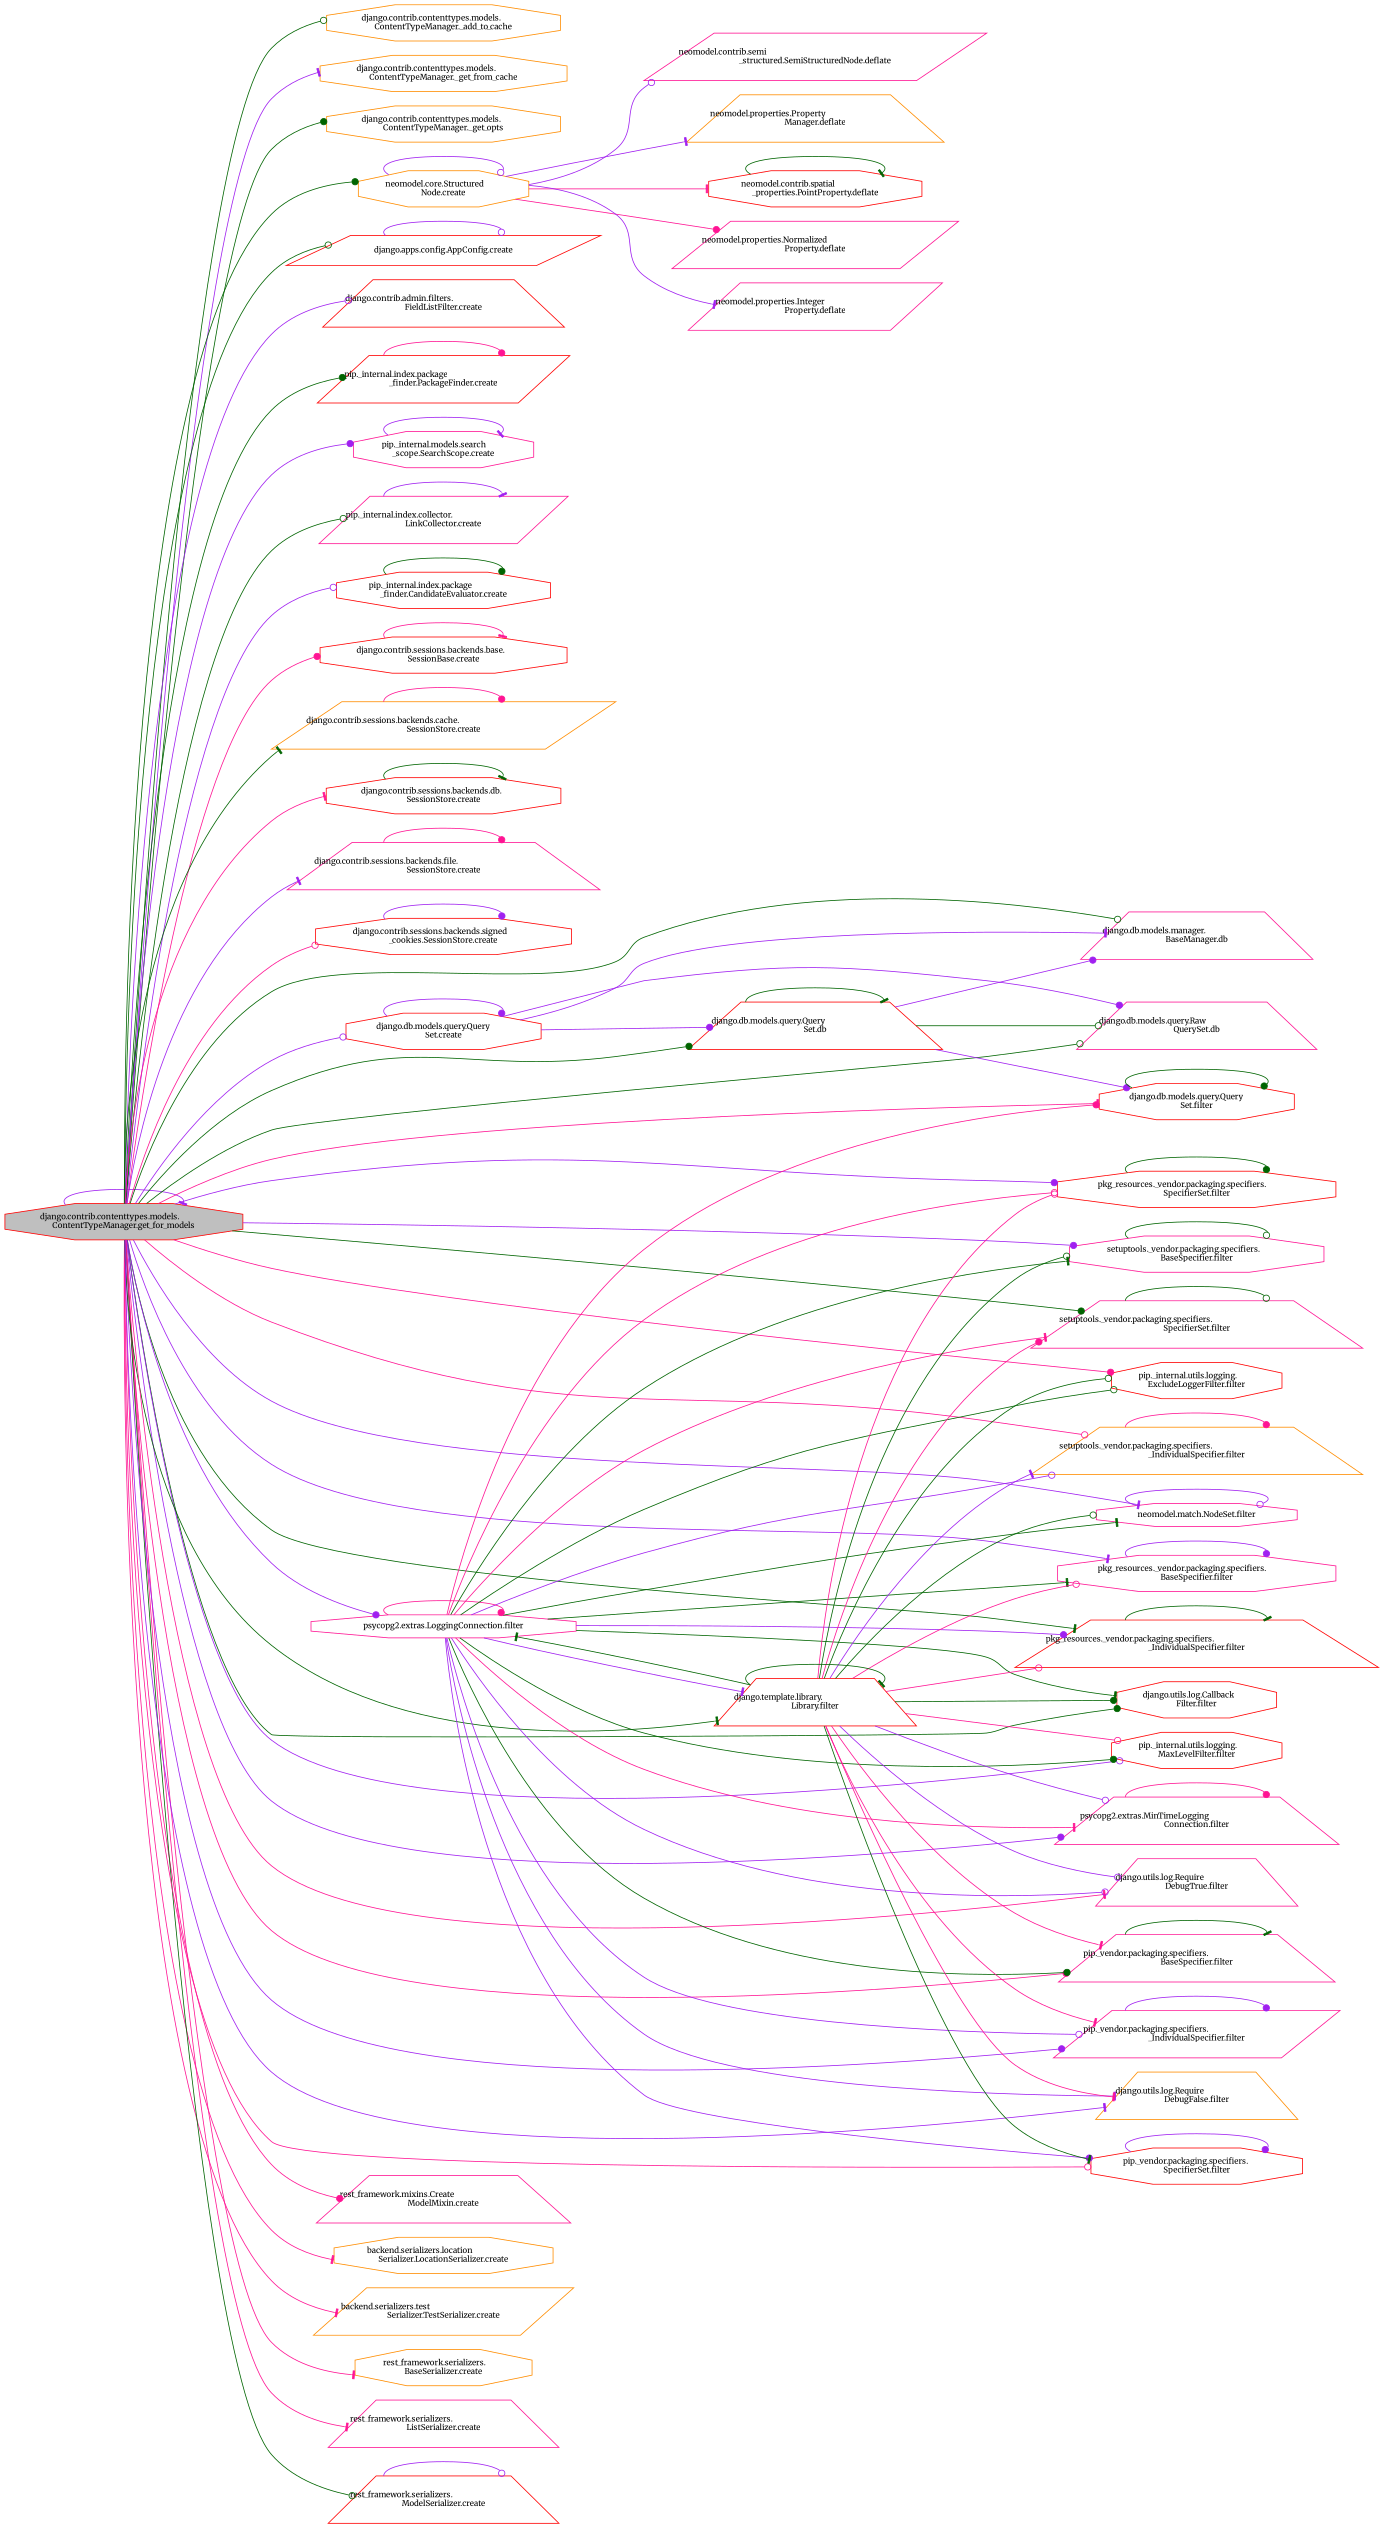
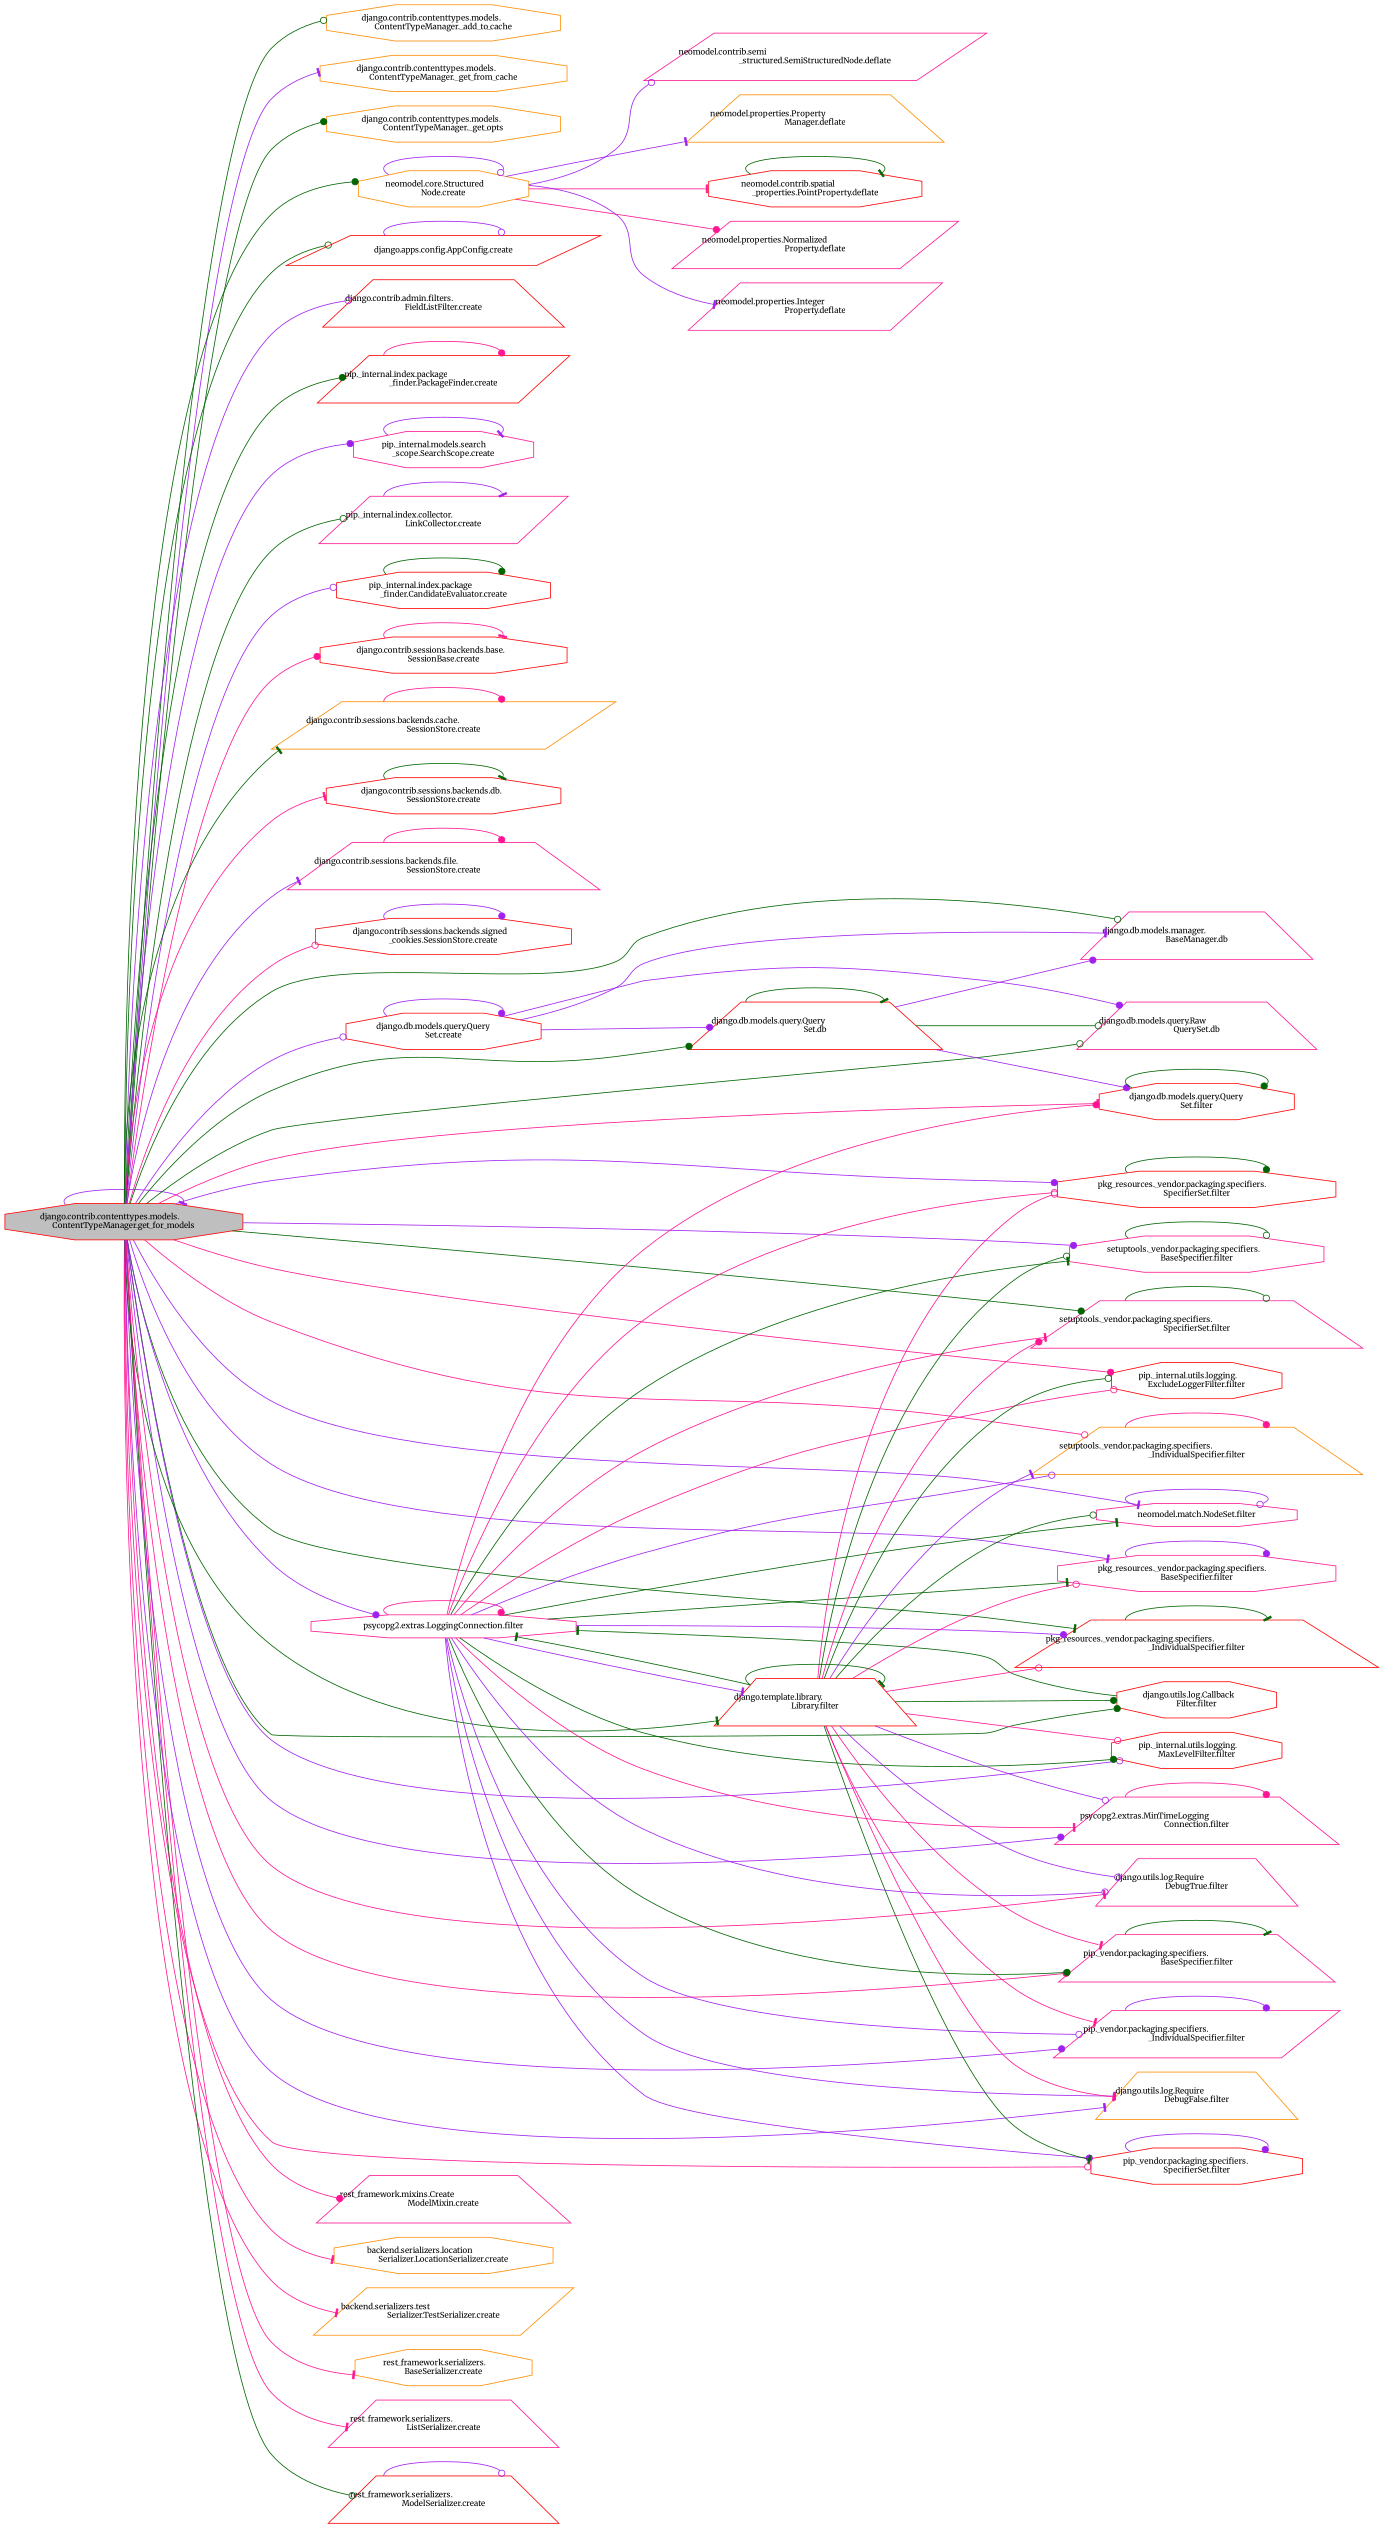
edge "psycopg2.extras.LoggingConnection.filter" -> "pip._internal.utils.logging. ExcludeLoggerFilter.filter": color darkgreen -> deeppink
edge "psycopg2.extras.LoggingConnection.filter" -> "django.utils.log.Callback Filter.filter": reversed
